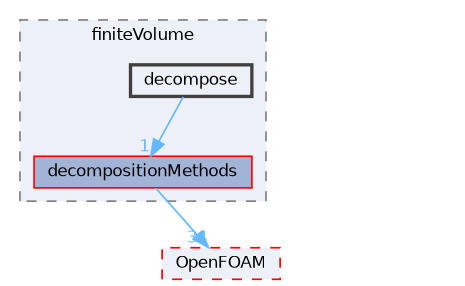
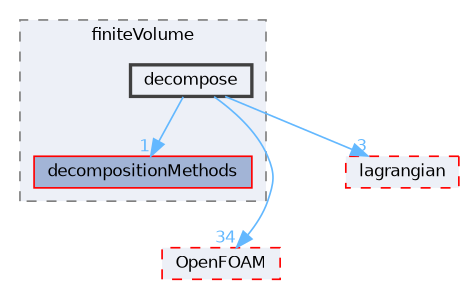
node "lagrangian": added
edge "decompositionMethods" -> "OpenFOAM": now "decompose" -> "OpenFOAM"
